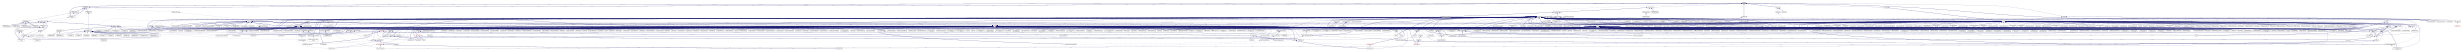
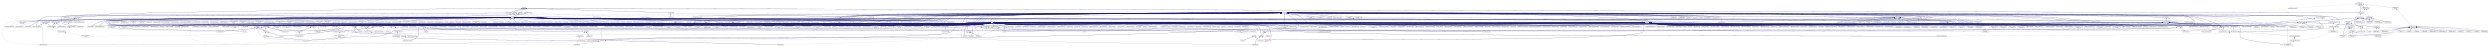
edge "partitioned_vector _decl.hpp" -> "new.hpp": removed
node "partition_unordered _map_component.cpp": removed
node "broadcast_unwrap_future _2885.cpp": added
node "async_callback_with _bound_callback.cpp": removed
node "hpx_heterogeneous_timed _task_spawn.cpp": removed
